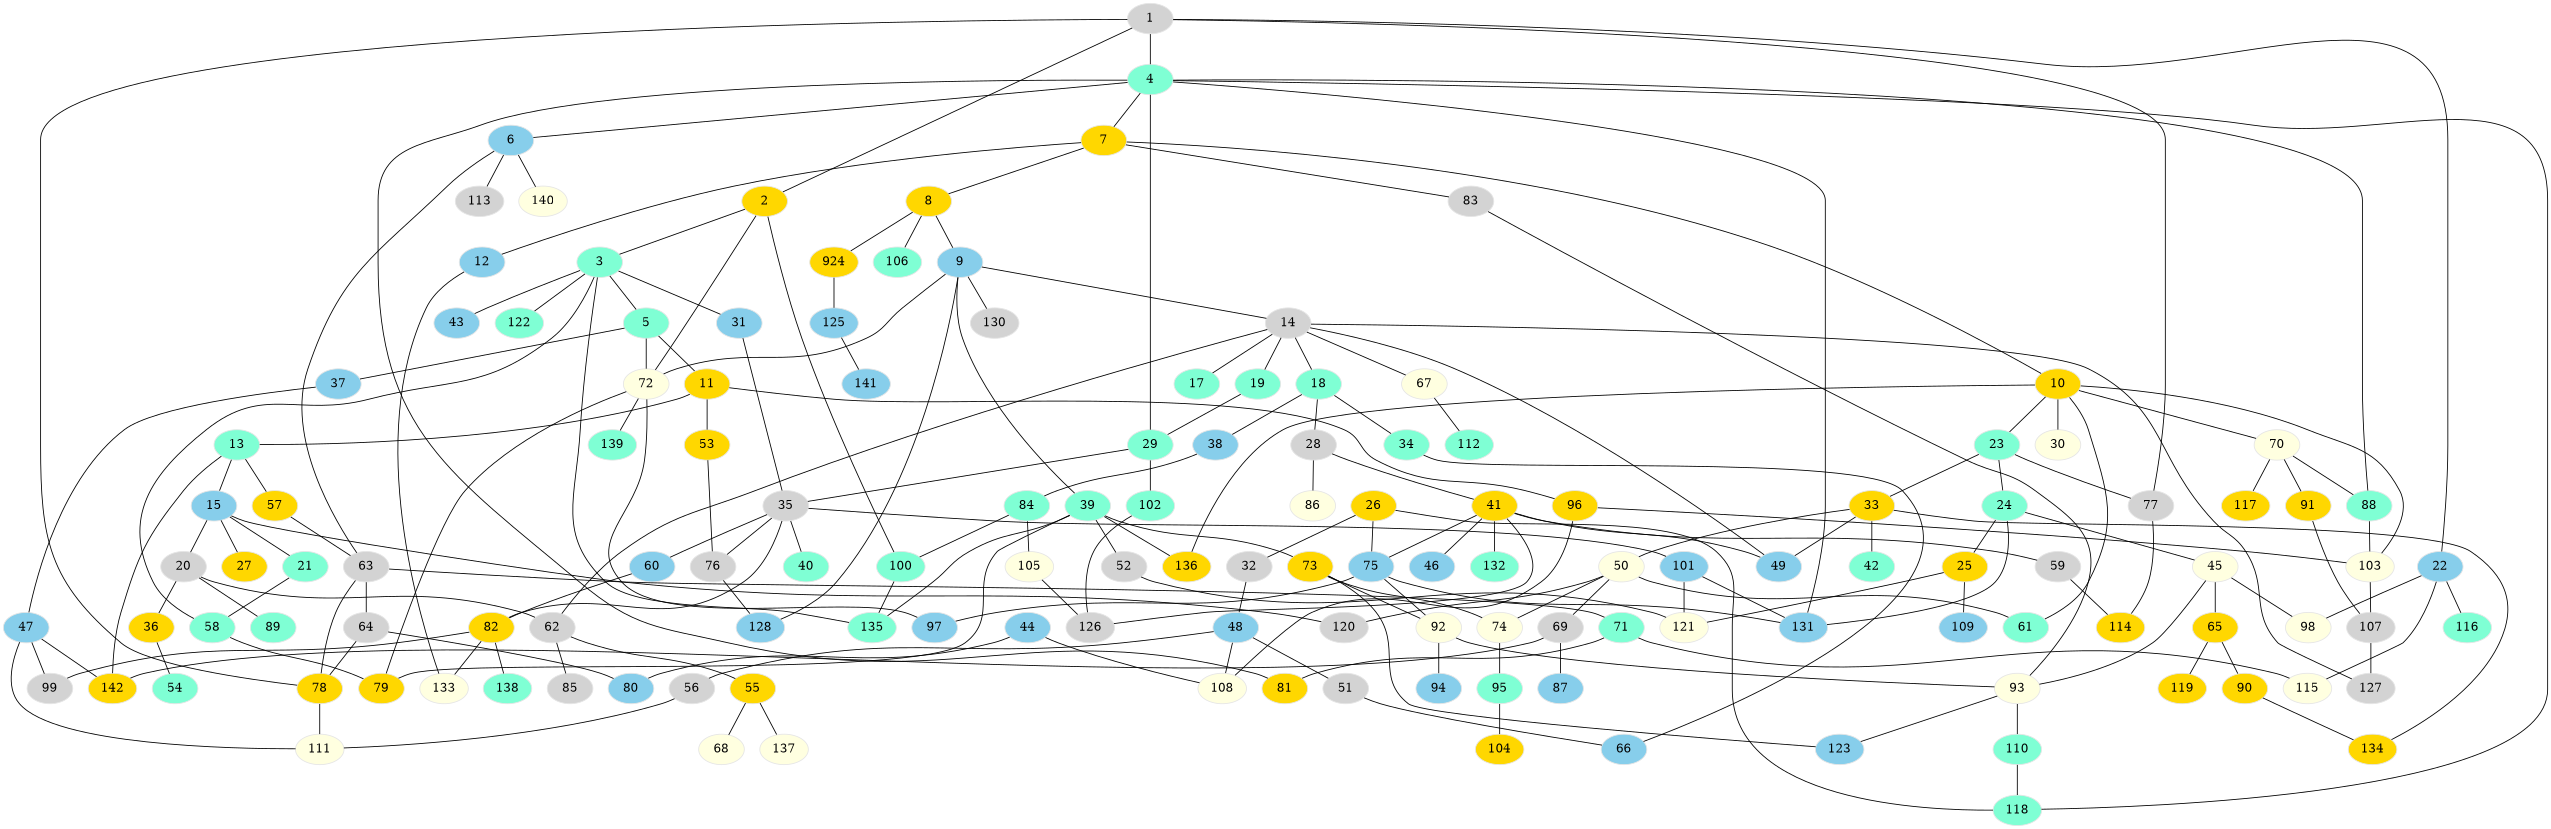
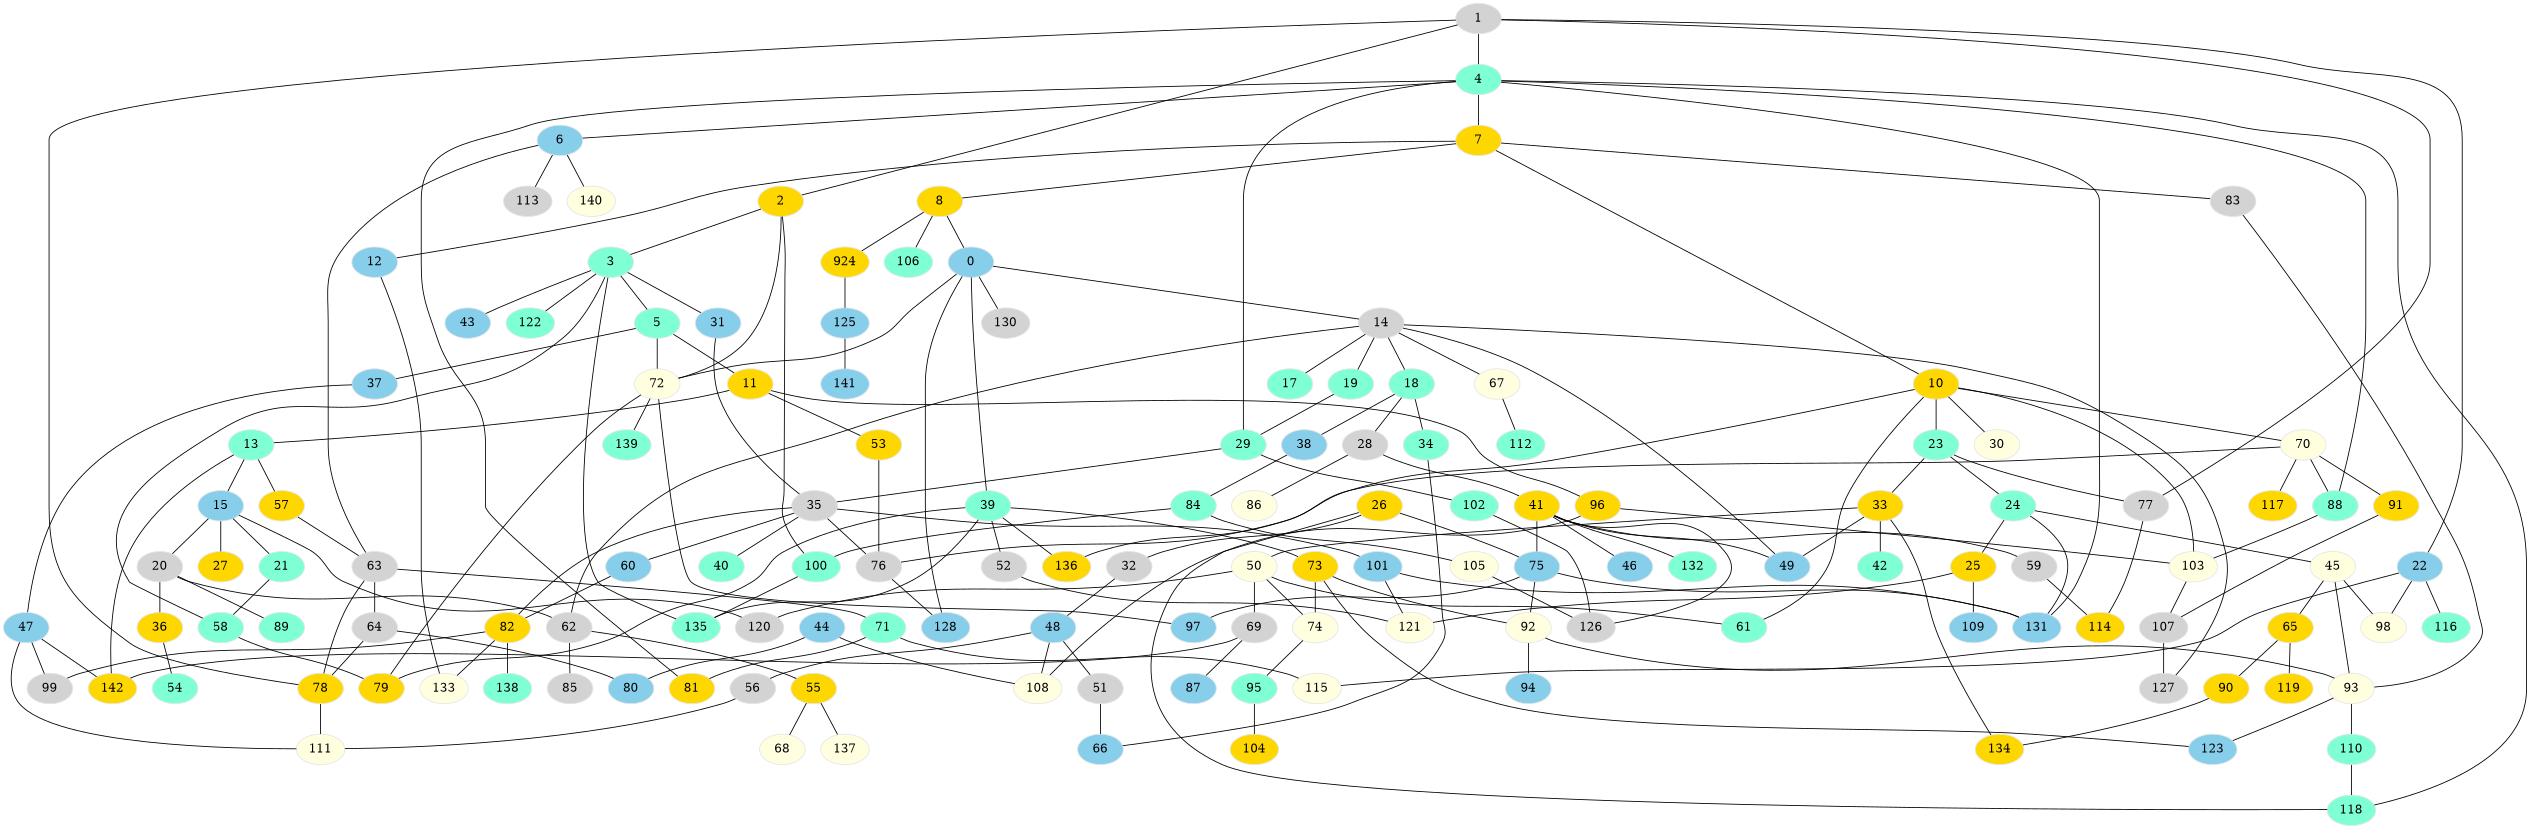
node "9": label "9" -> "0"
edge "70" -- "76": added
